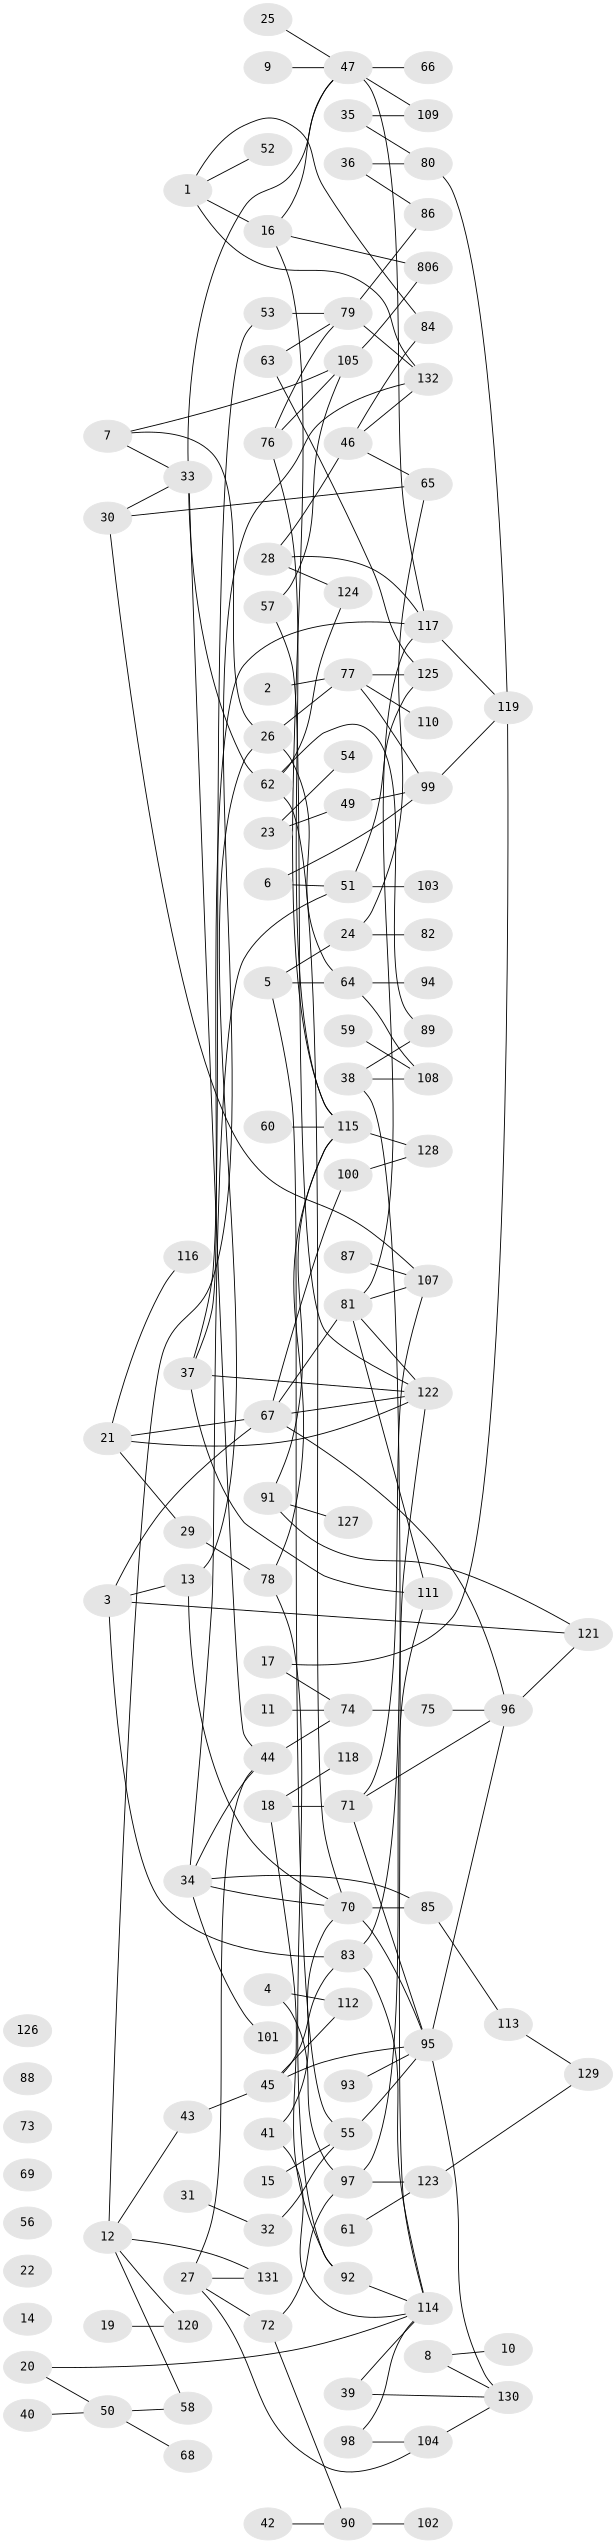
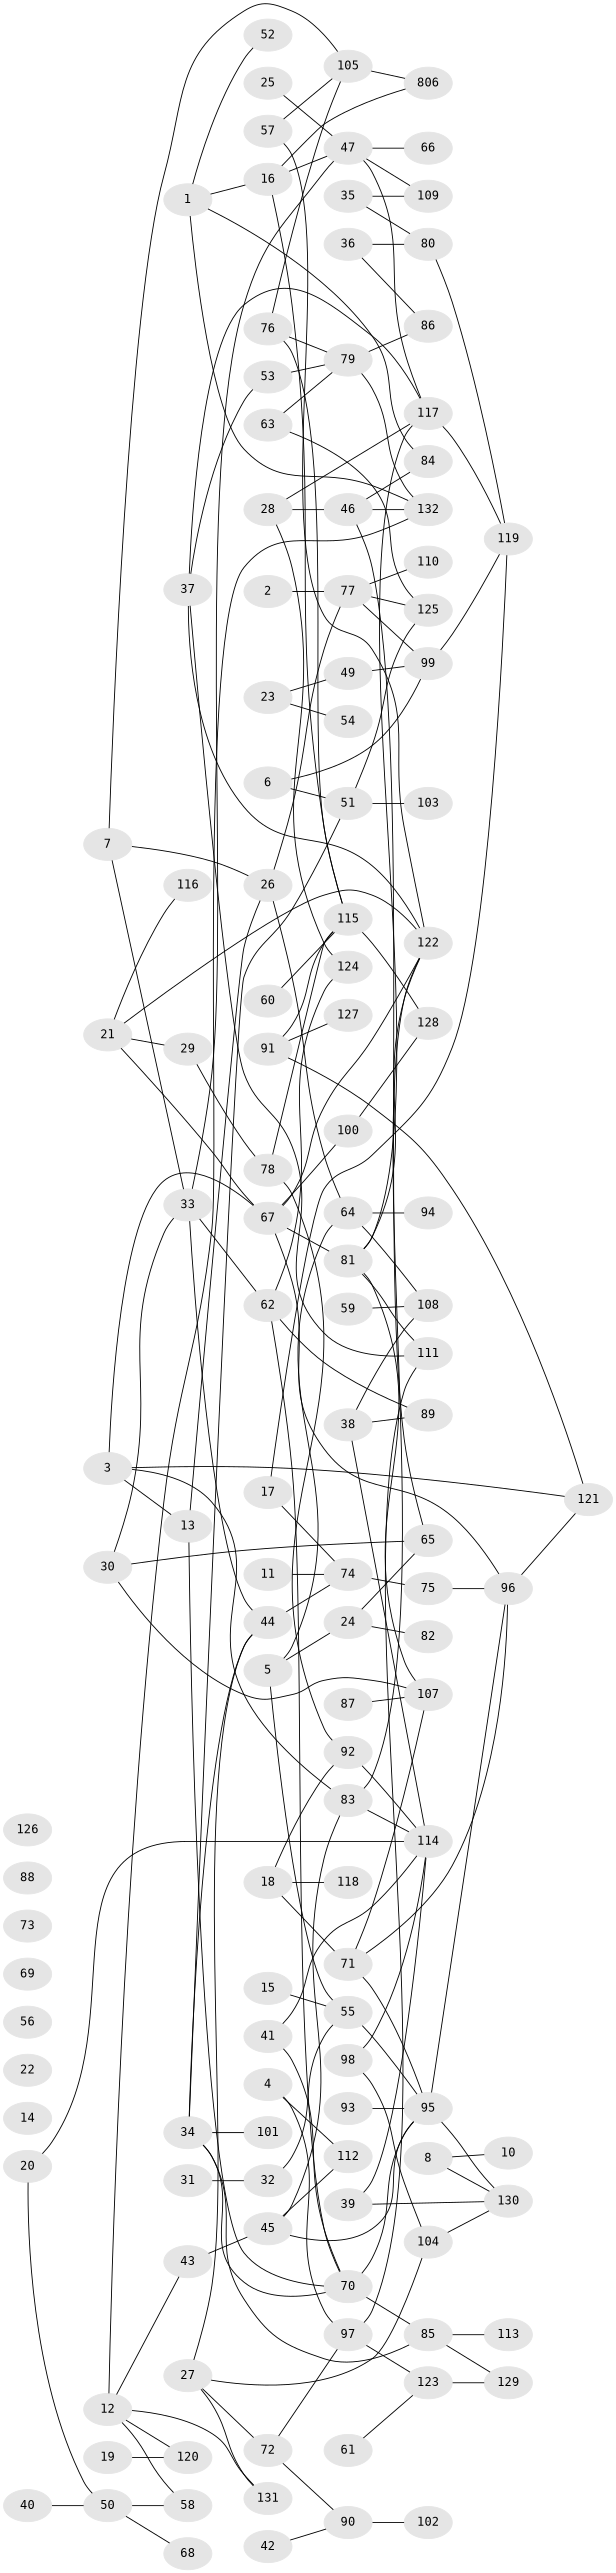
node "9": removed
edge "113" -- "129": now "85" -- "129"
